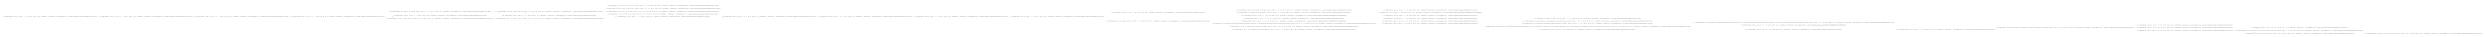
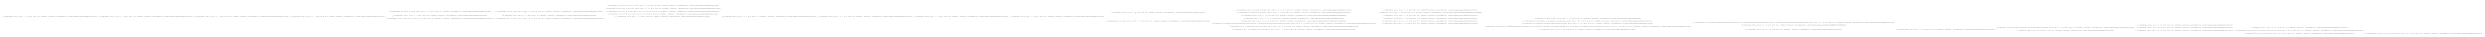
node "type = XCUIElementTypeCell": added
